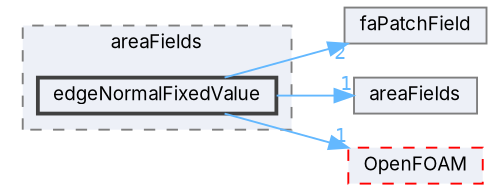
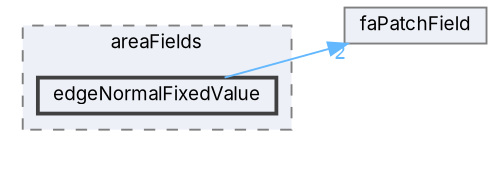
node "areaFields": removed
node "OpenFOAM": removed
